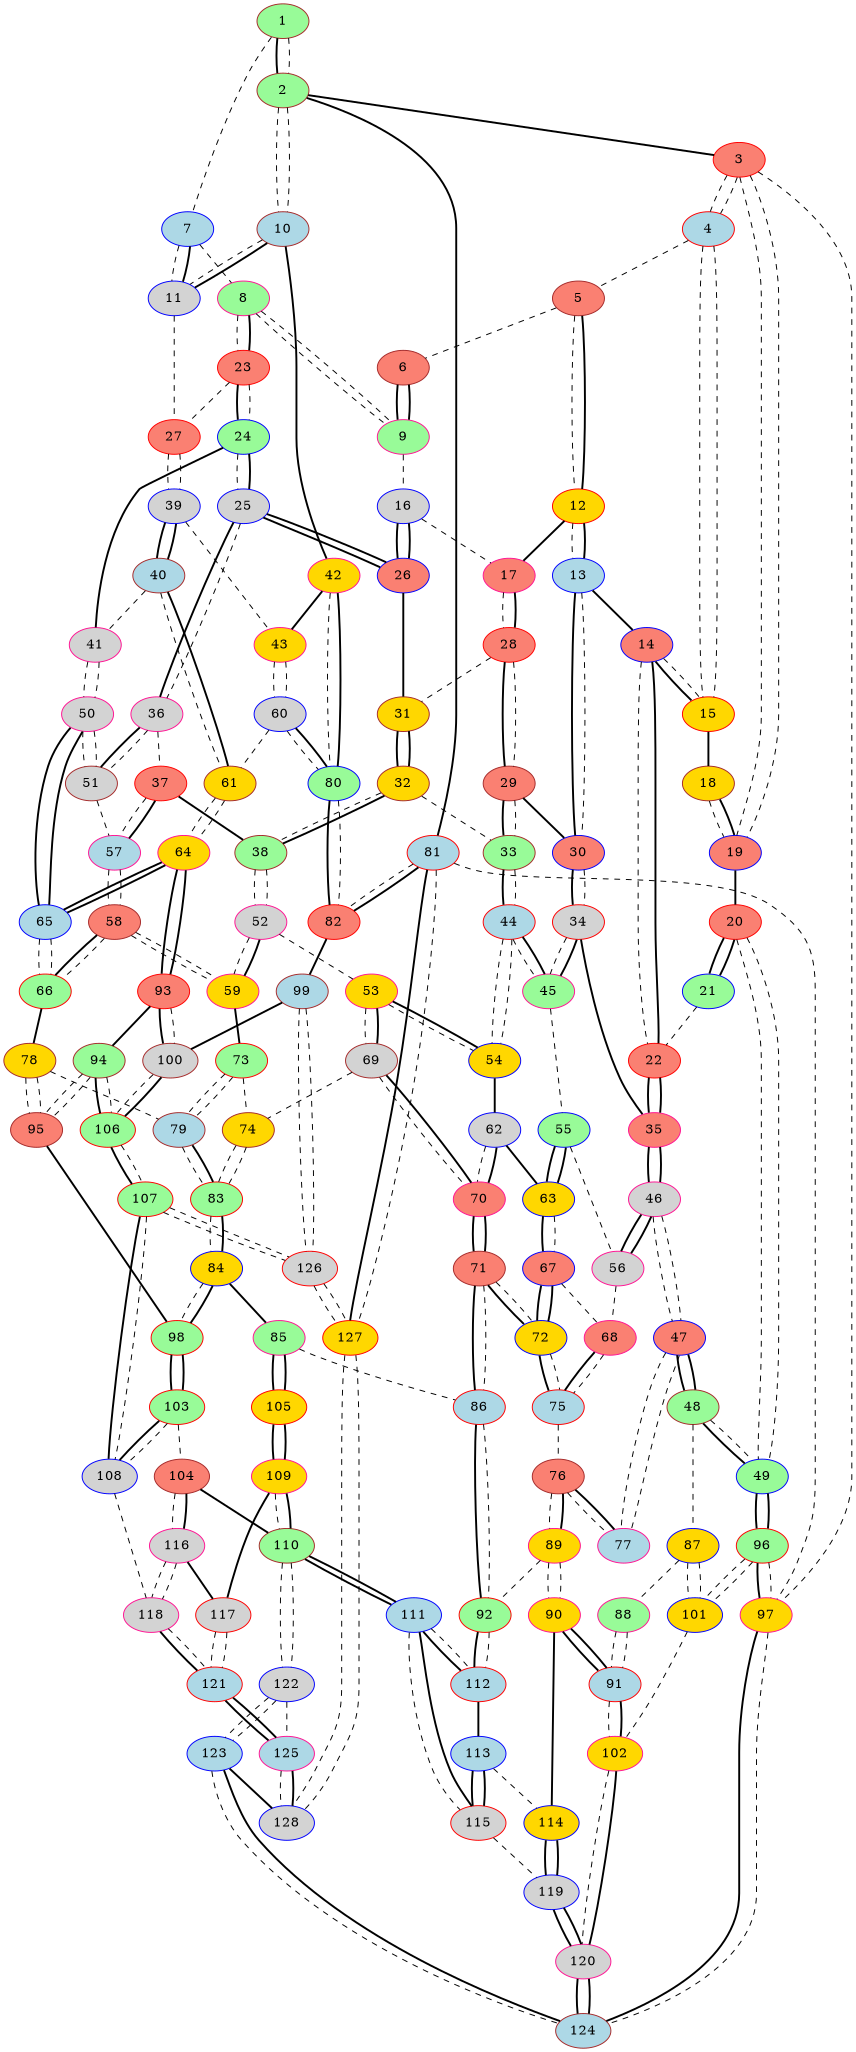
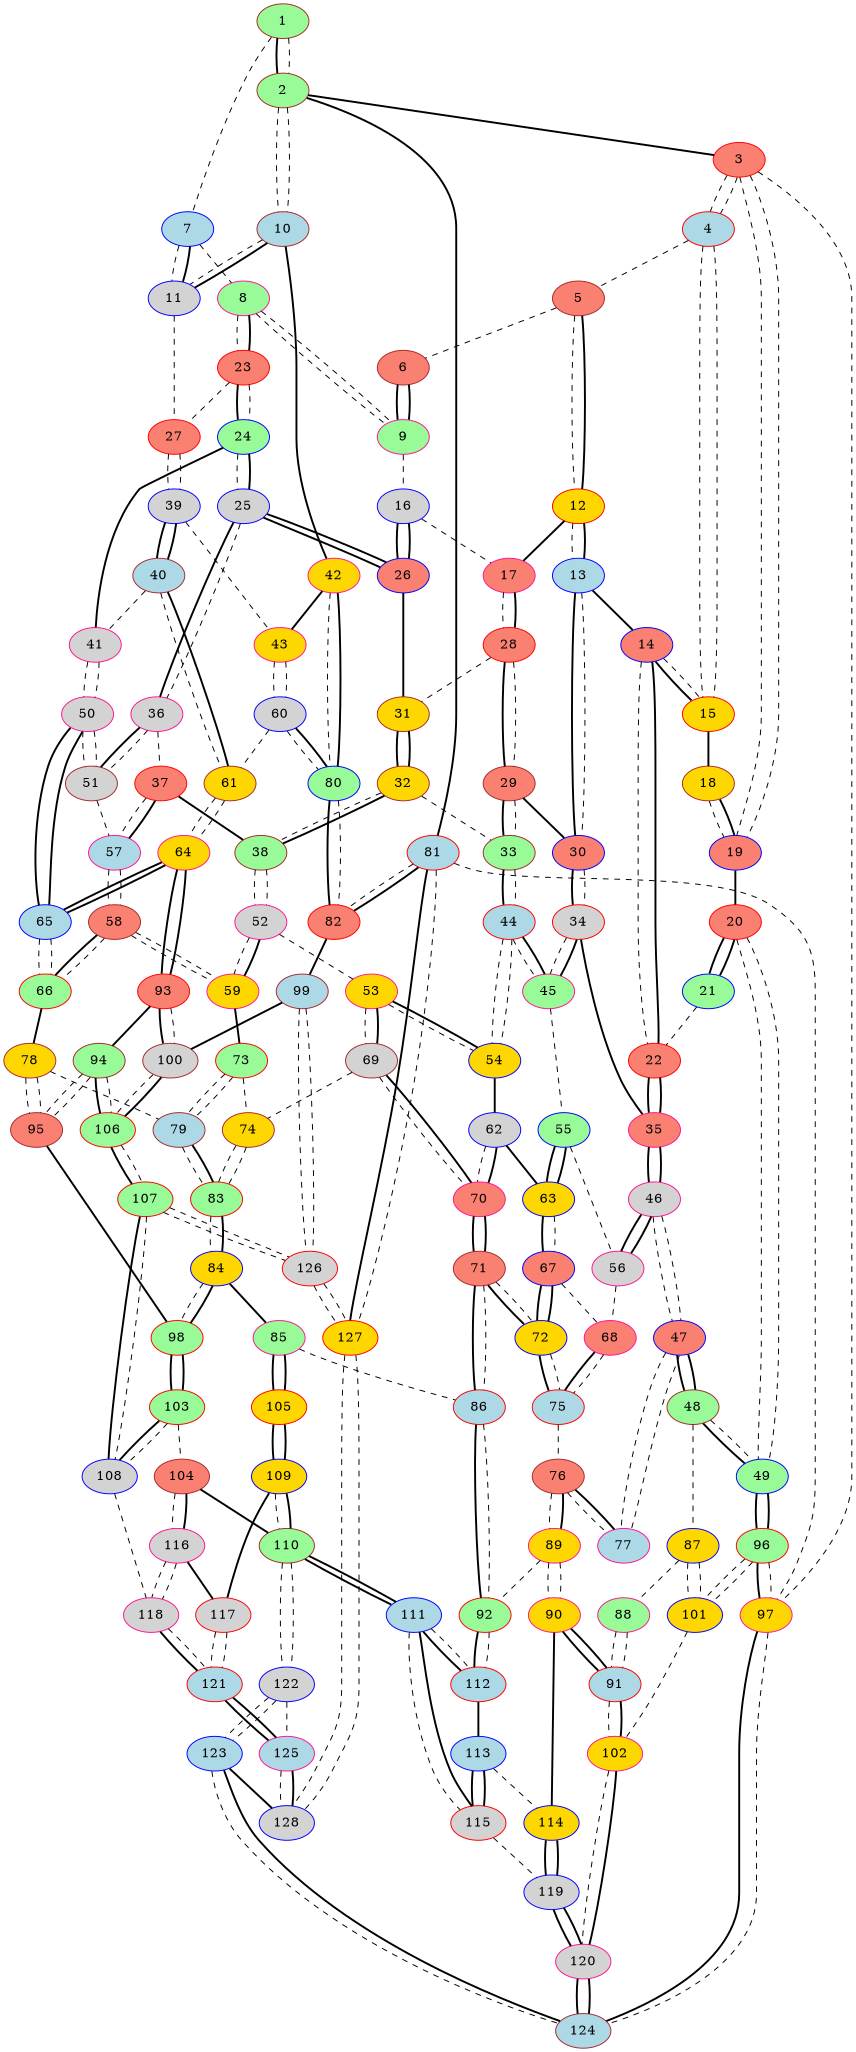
node "109": color deeppink -> blue
